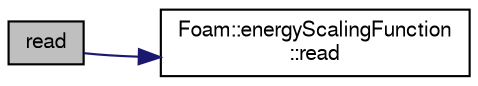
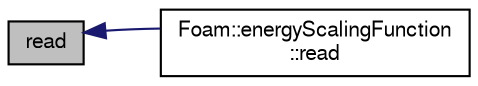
edge "read" -> "Foam::energyScalingFunction ::read": reversed
